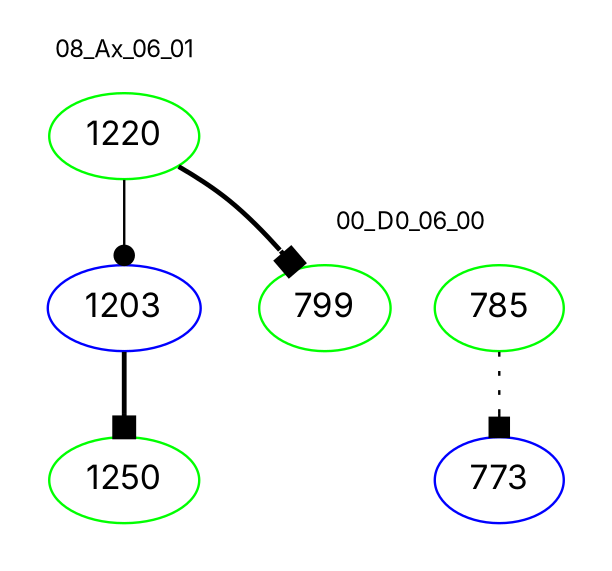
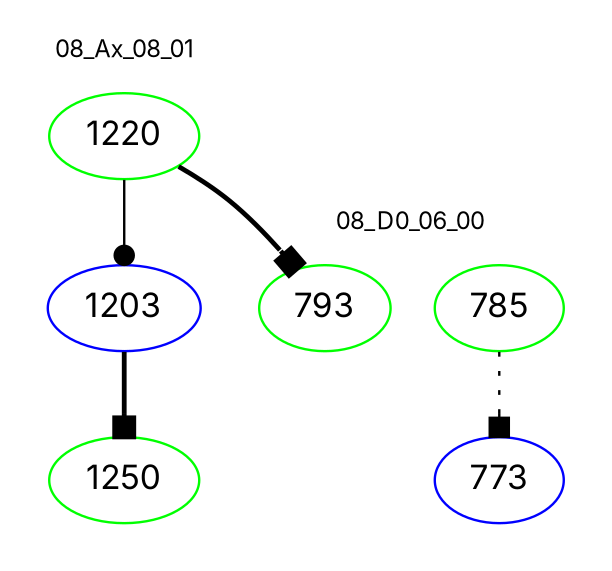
cluster "08_Ax_06_01": label "08_Ax_06_01" -> "08_Ax_08_01"
cluster "00_D0_06_00": label "00_D0_06_00" -> "08_D0_06_00"
node "799": label "799" -> "793"
